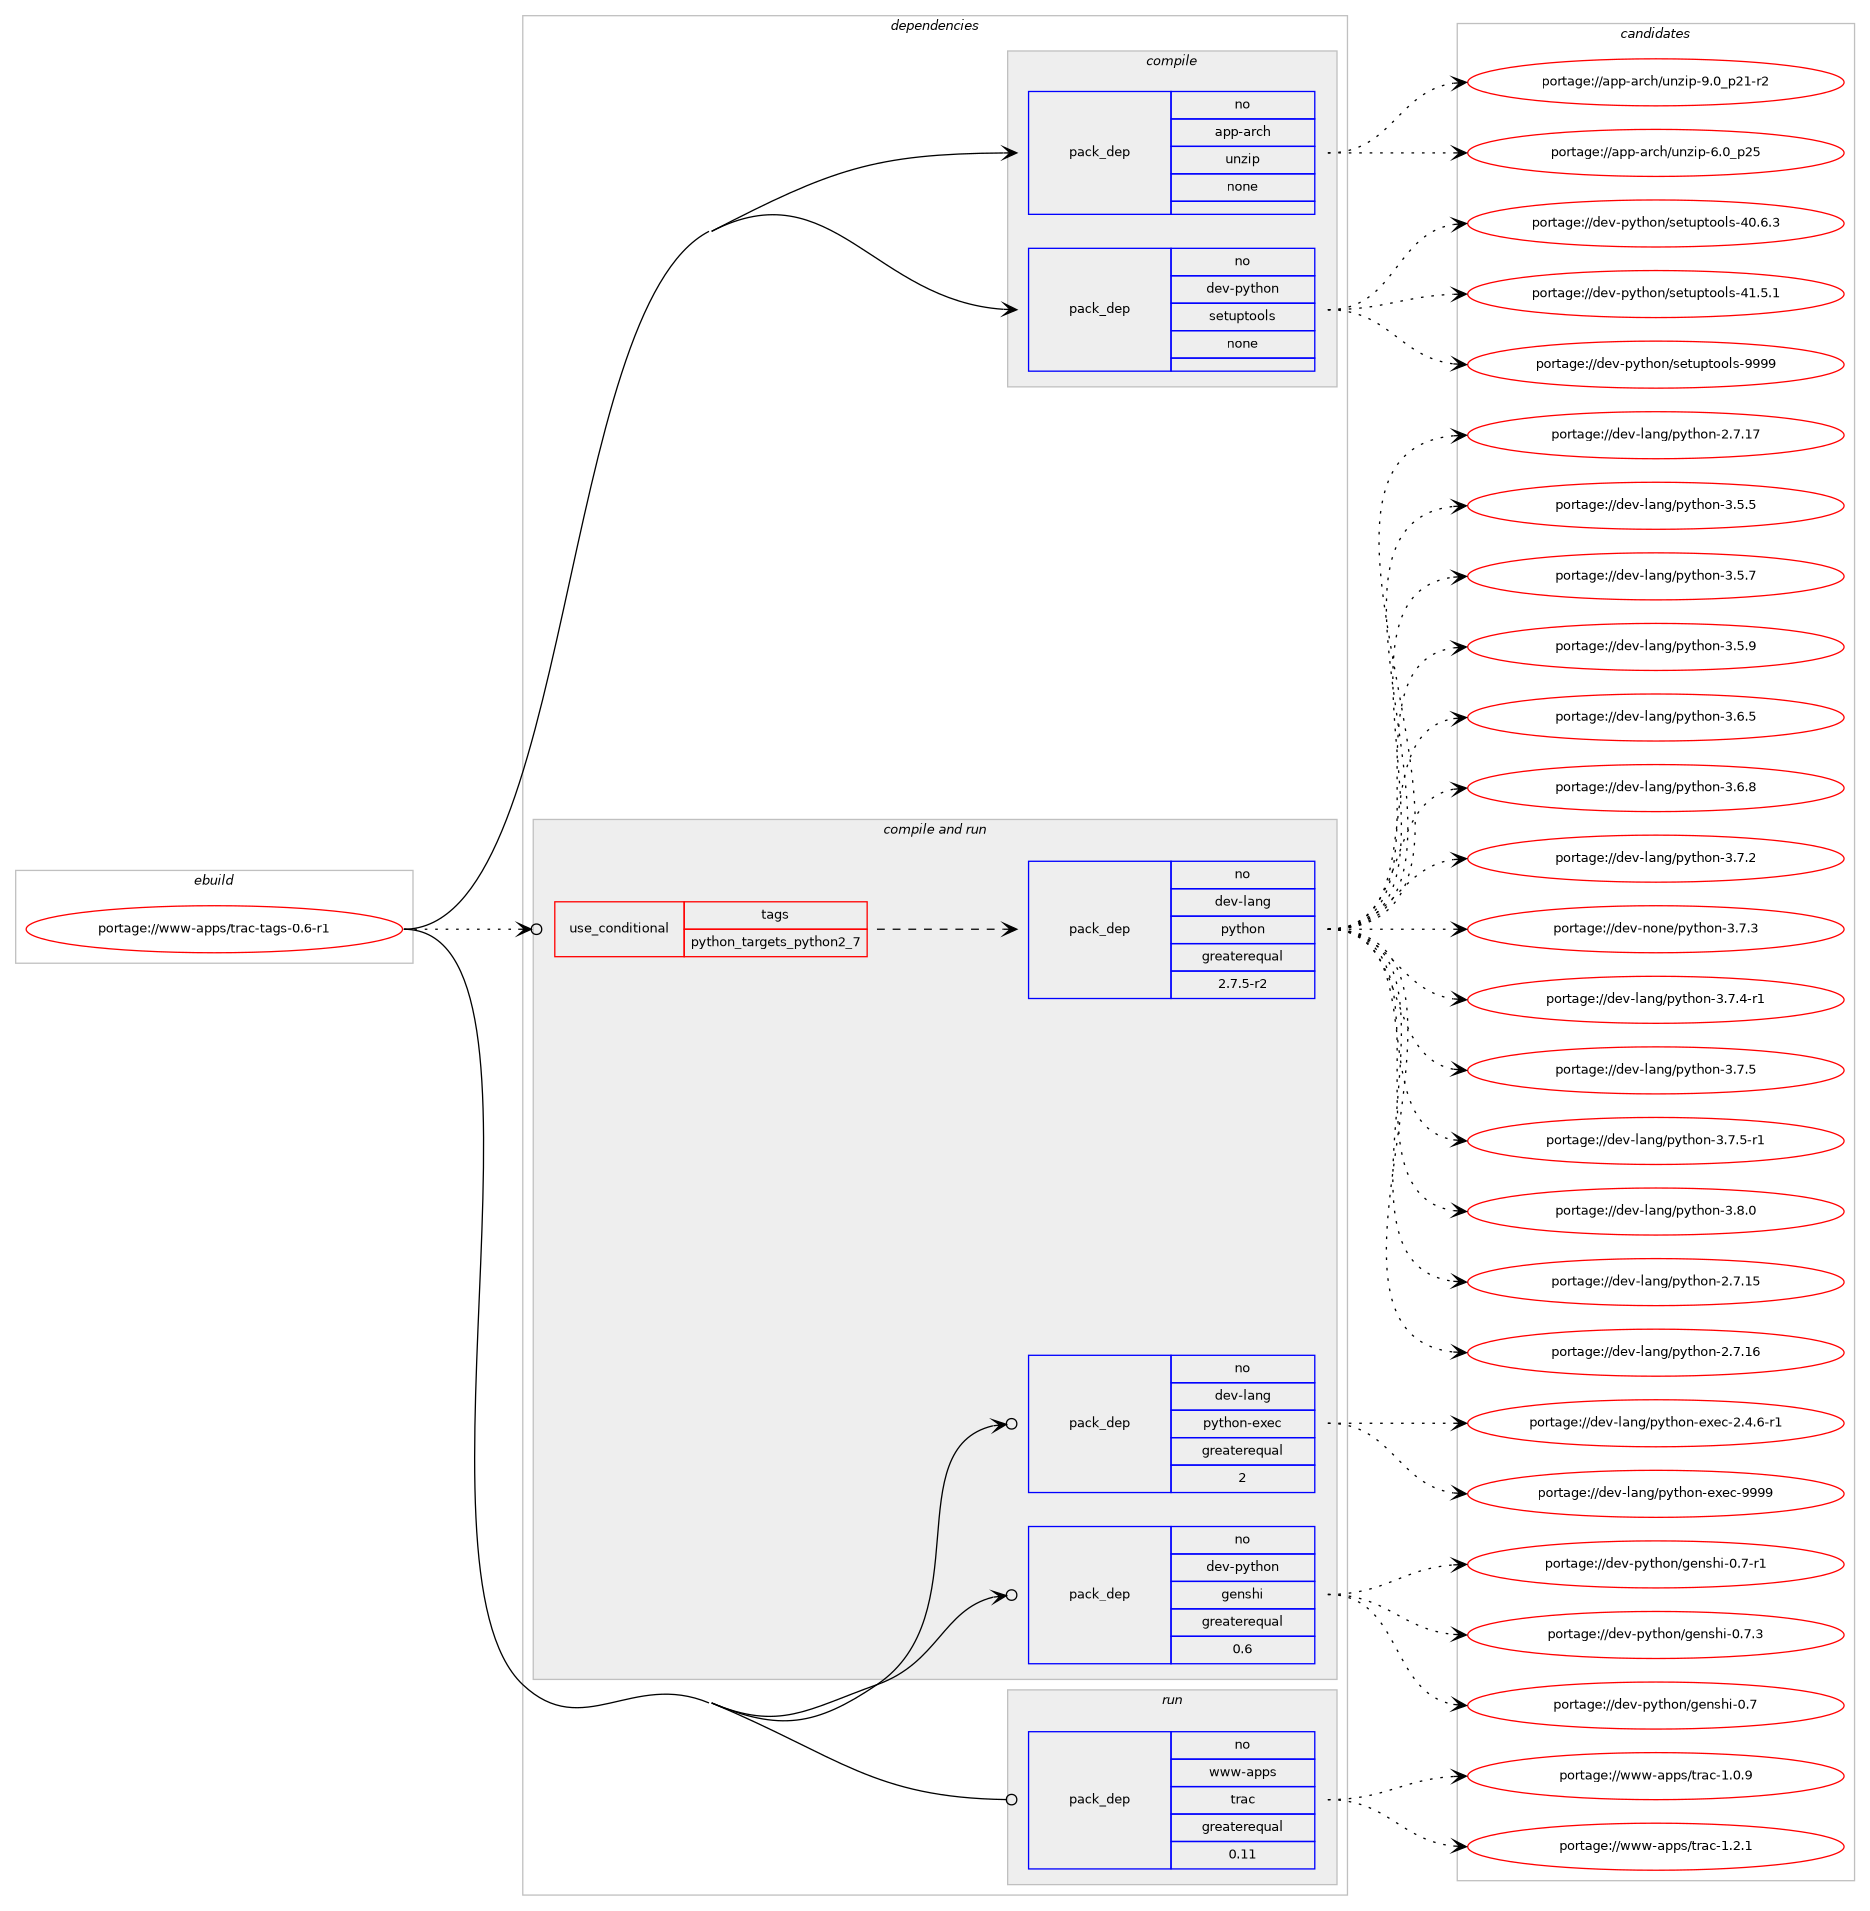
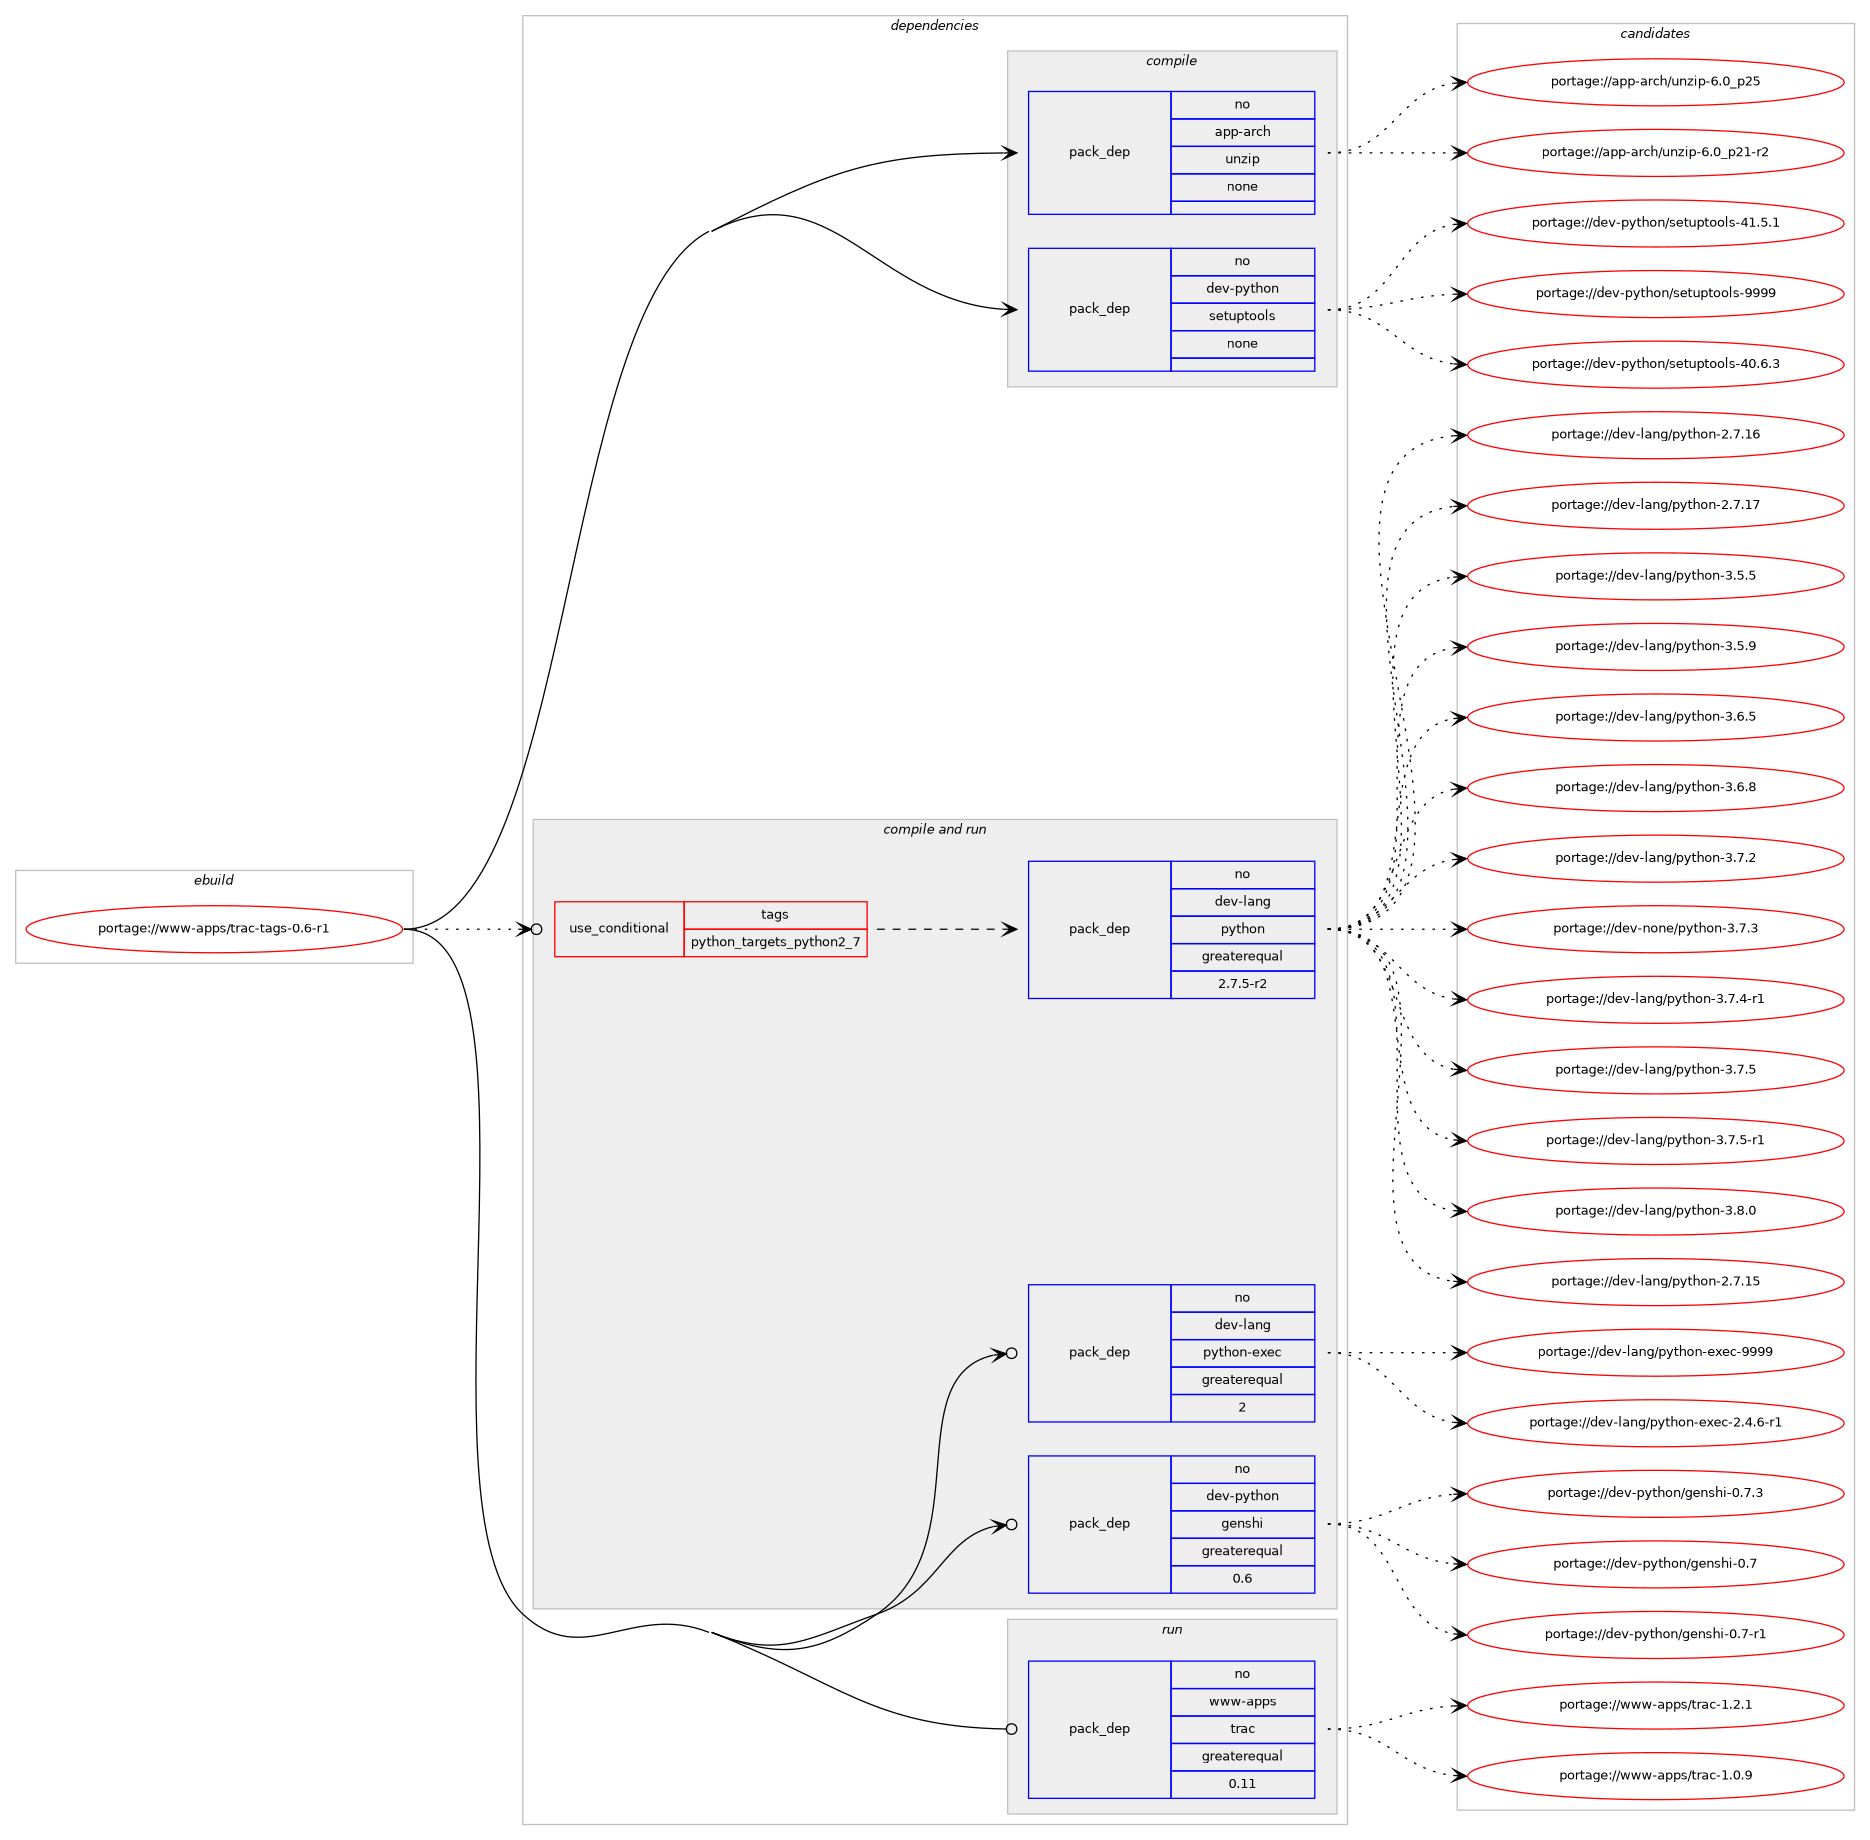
node "portage://app-arch/unzip-9.0_p21-r2": label "portage://app-arch/unzip-9.0_p21-r2" -> "portage://app-arch/unzip-6.0_p21-r2"
node "portage://dev-lang/python-3.5.7": removed
